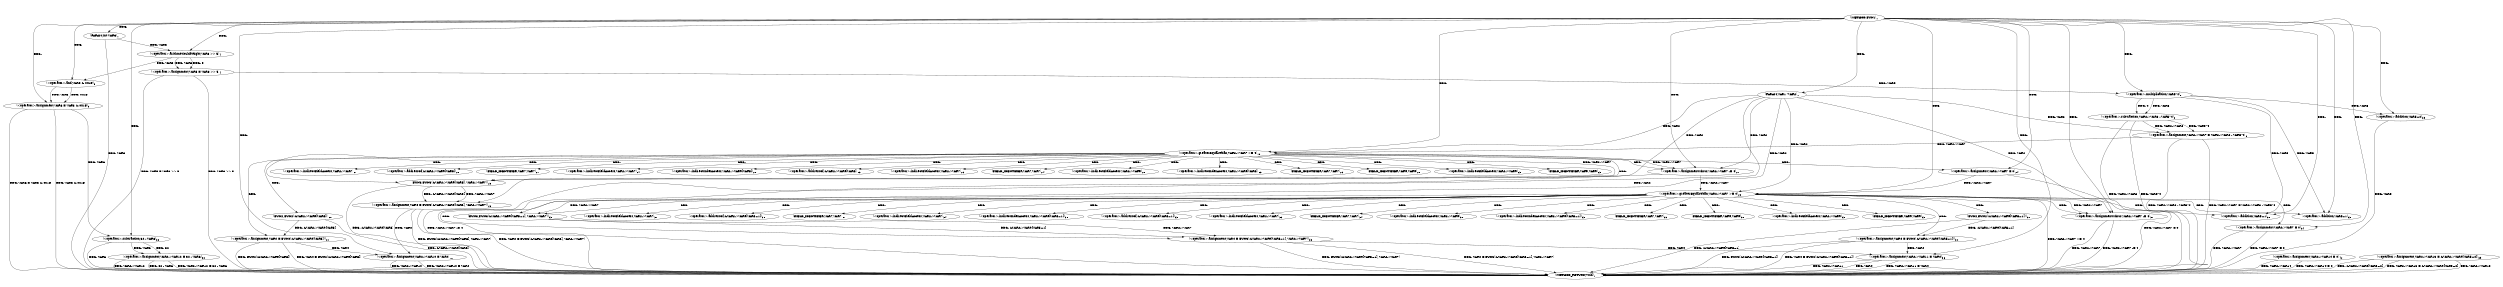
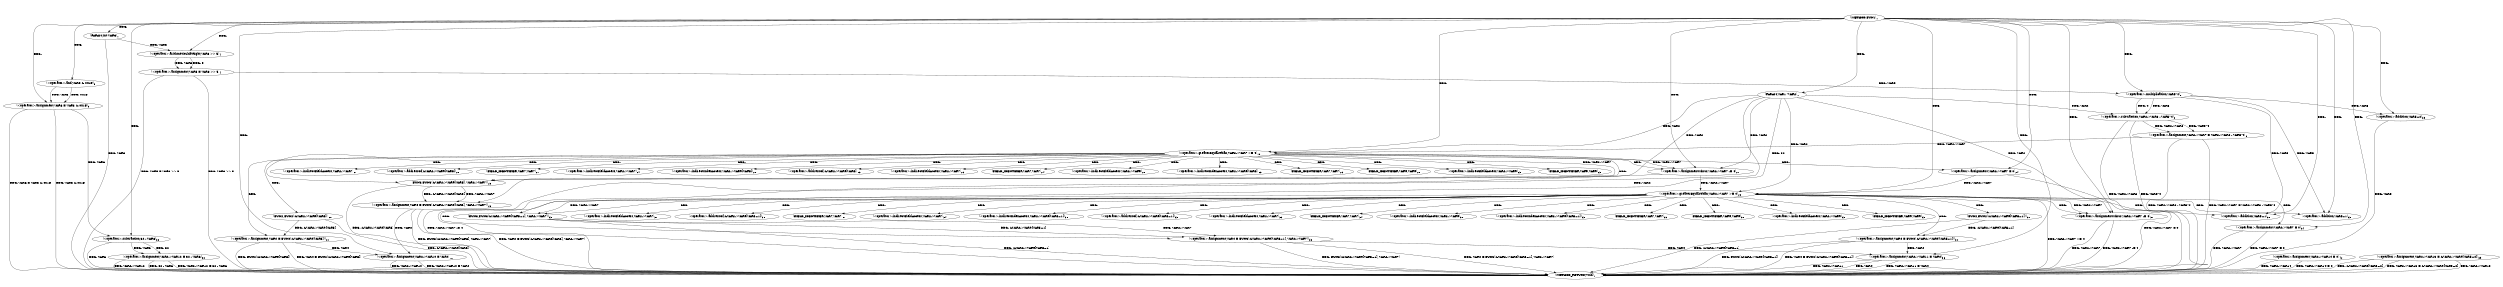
edge "(<operator>.arithmeticShiftRight,VAR3 >> 5)" -> "(<operator>.and,VAR3 & 0x1F)": removed, label "DDG: VAR3"
edge "(PARAM,VAR1 *VAR2)" -> "(<operator>.assignment,VAR2->VAR7 = VAR2->VAR8 - VAR5*4)": now "(PARAM,VAR1 *VAR2)" -> "(<operator>.subtraction,VAR2->VAR8 - VAR5*4)"
edge "(PARAM,VAR1 *VAR2)" -> "(FUN3,FUN3(&VAR2->VAR9[VAR5+1], VAR2->VAR7))": label "DDG: VAR2" -> "DDG: 32"
edge "(FUN3,FUN3(&VAR2->VAR9[VAR5+1], VAR2->VAR7))" -> "(METHOD_RETURN,void)": added, label "DDG: &VAR2->VAR9[VAR5+1]"
